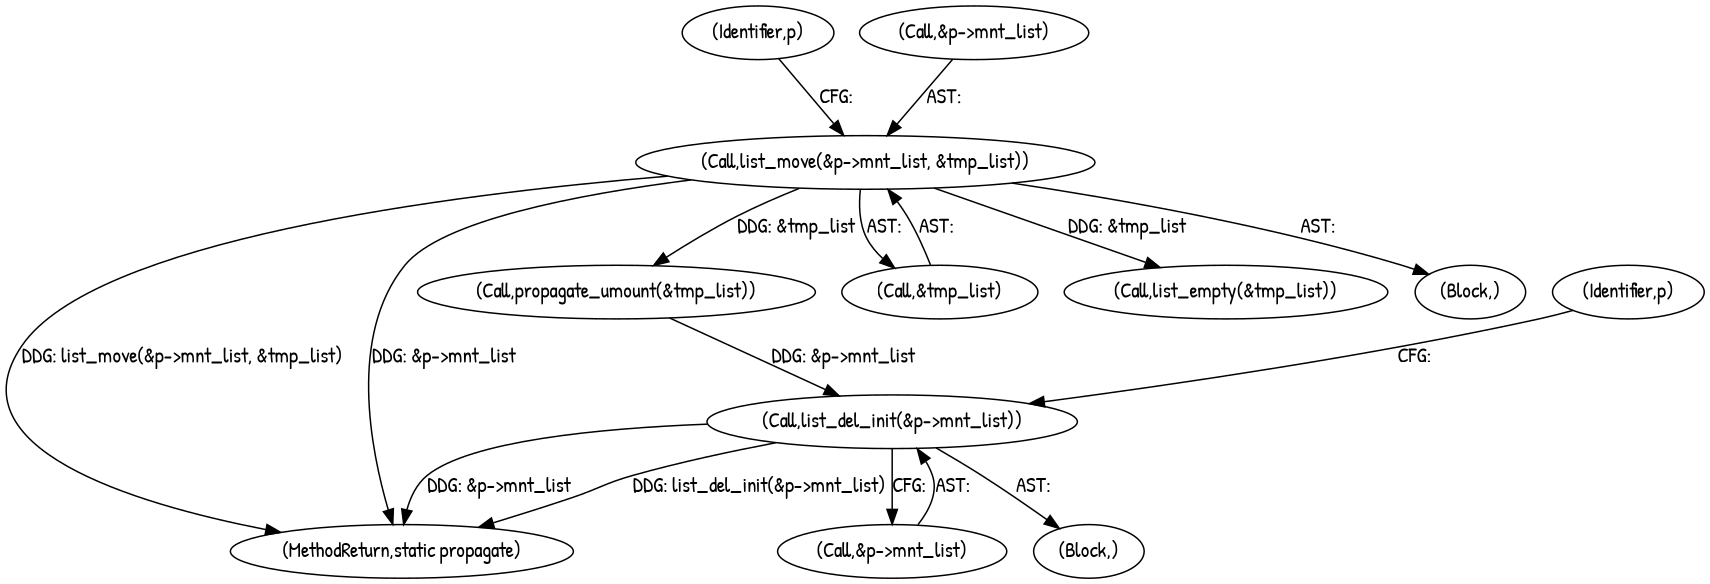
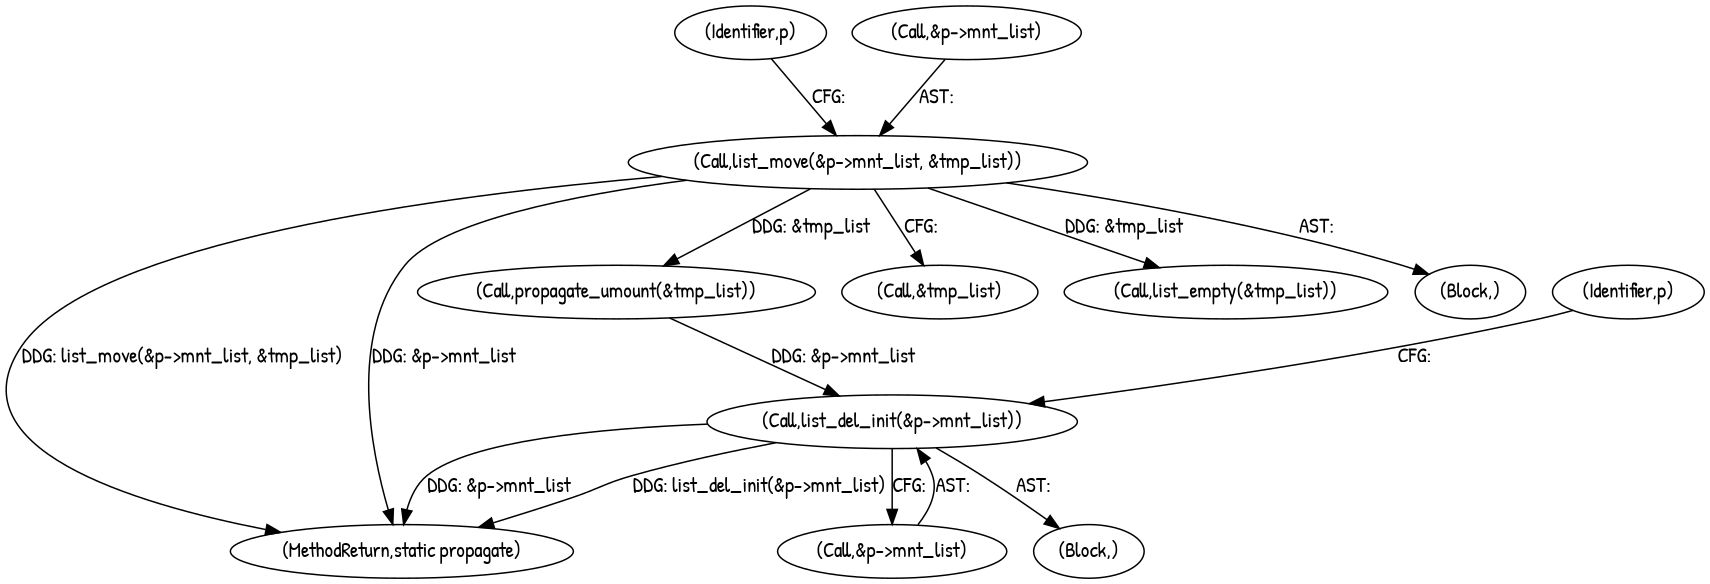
edge "(Call,list_move(&p->mnt_list, &tmp_list))" -> "(Call,&tmp_list)": label "AST: " -> "CFG: "
edge "(Call,&tmp_list)" -> "(Call,list_move(&p->mnt_list, &tmp_list))": removed, label "AST:"
